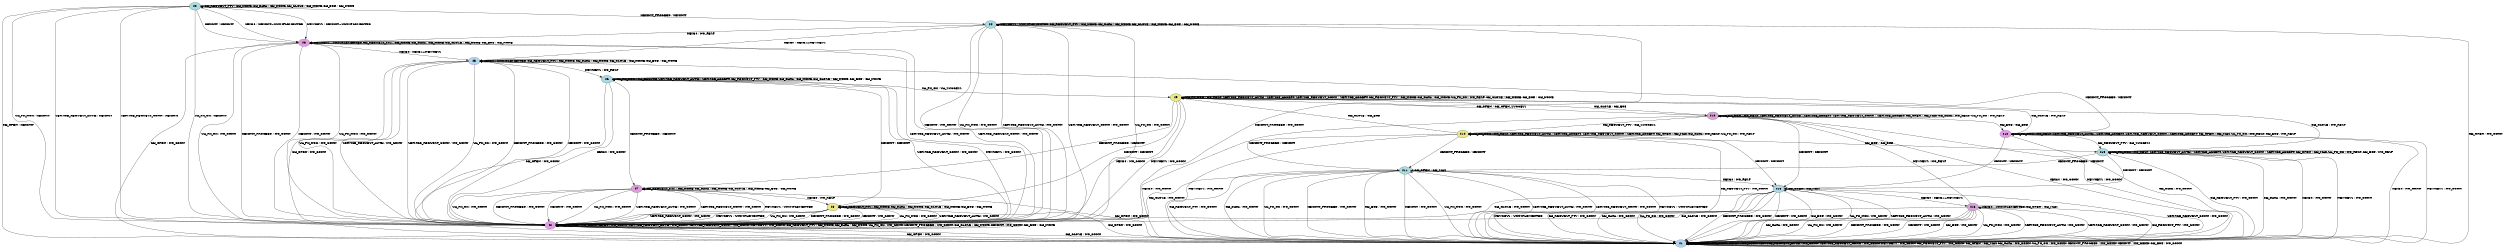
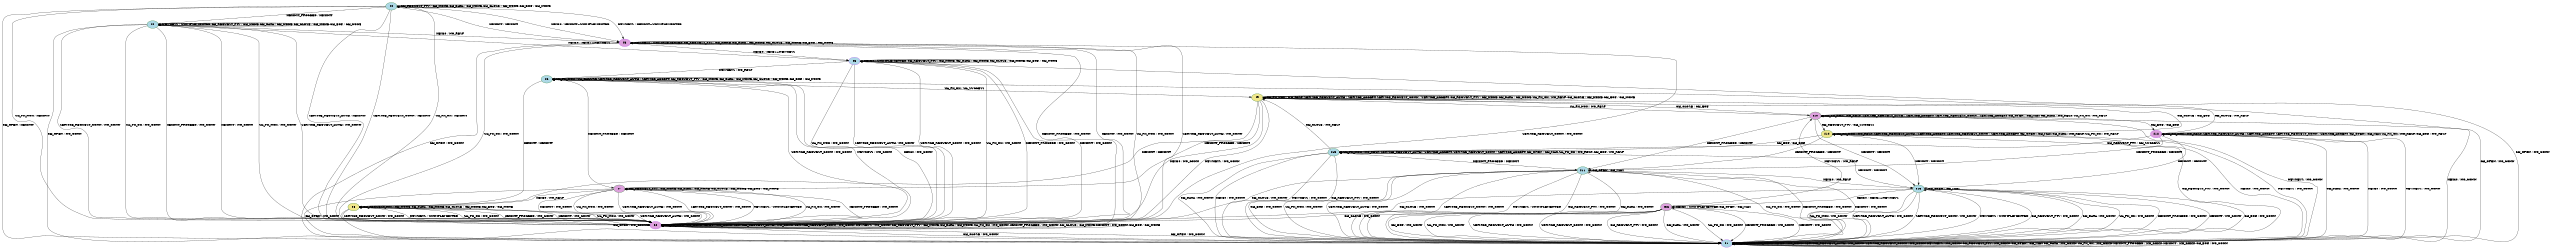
edge "s12" -> "s5": now "s12" -> "s11"
edge "s9" -> "s10": label "CH_OPEN / CH_OPEN_SUCCESS " -> "UA_PK_NOK / NO_RESP "
node "s16": label "s16" -> "s36"
